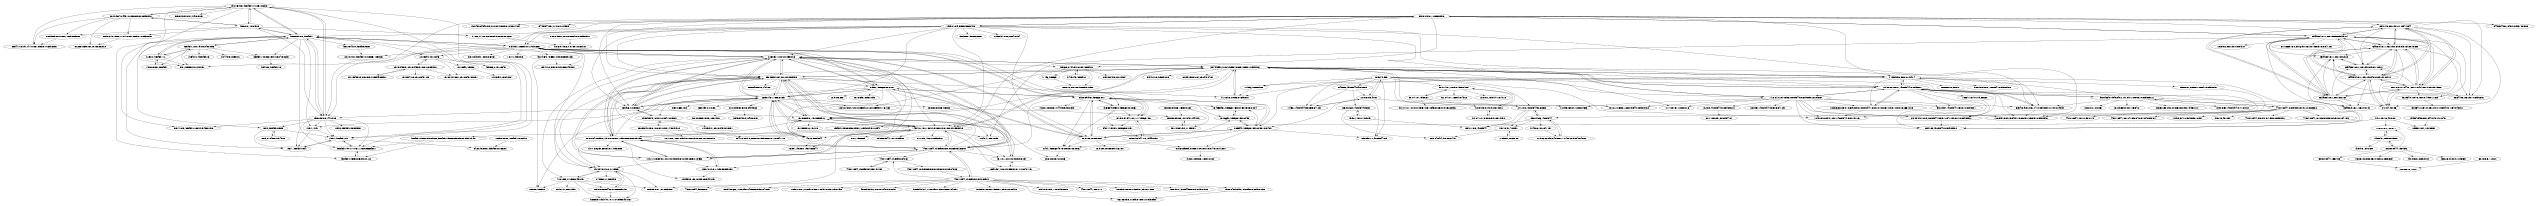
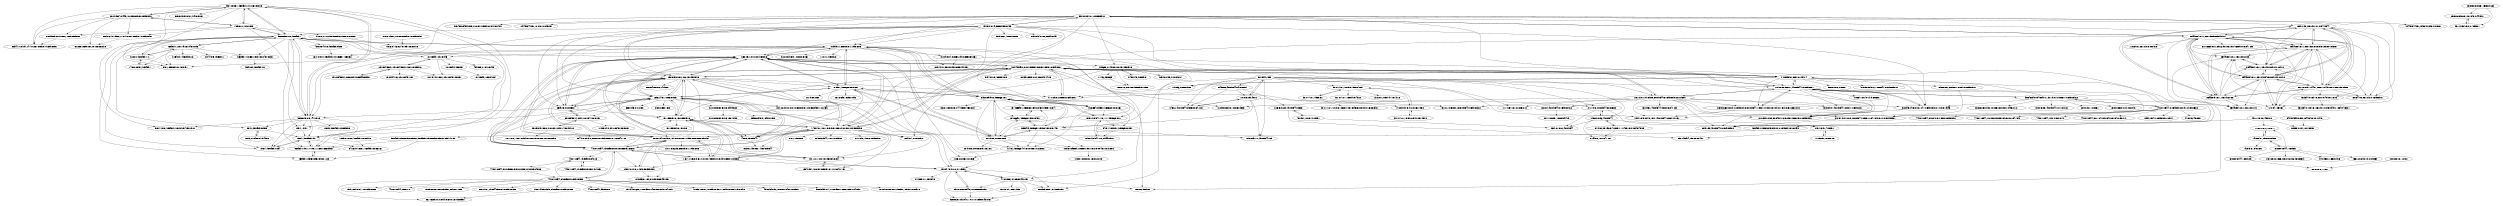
edge "kyleskom/NBA-Machine-Learning-Sports-Betting" -> "pretrehr/Sports-betting": added
node "papagorgio23/bettoR": removed
edge "Swfdong/FLAnalyzer" -> "guxima/JINGCAI-lottery-rules-and-calculate": reversed
